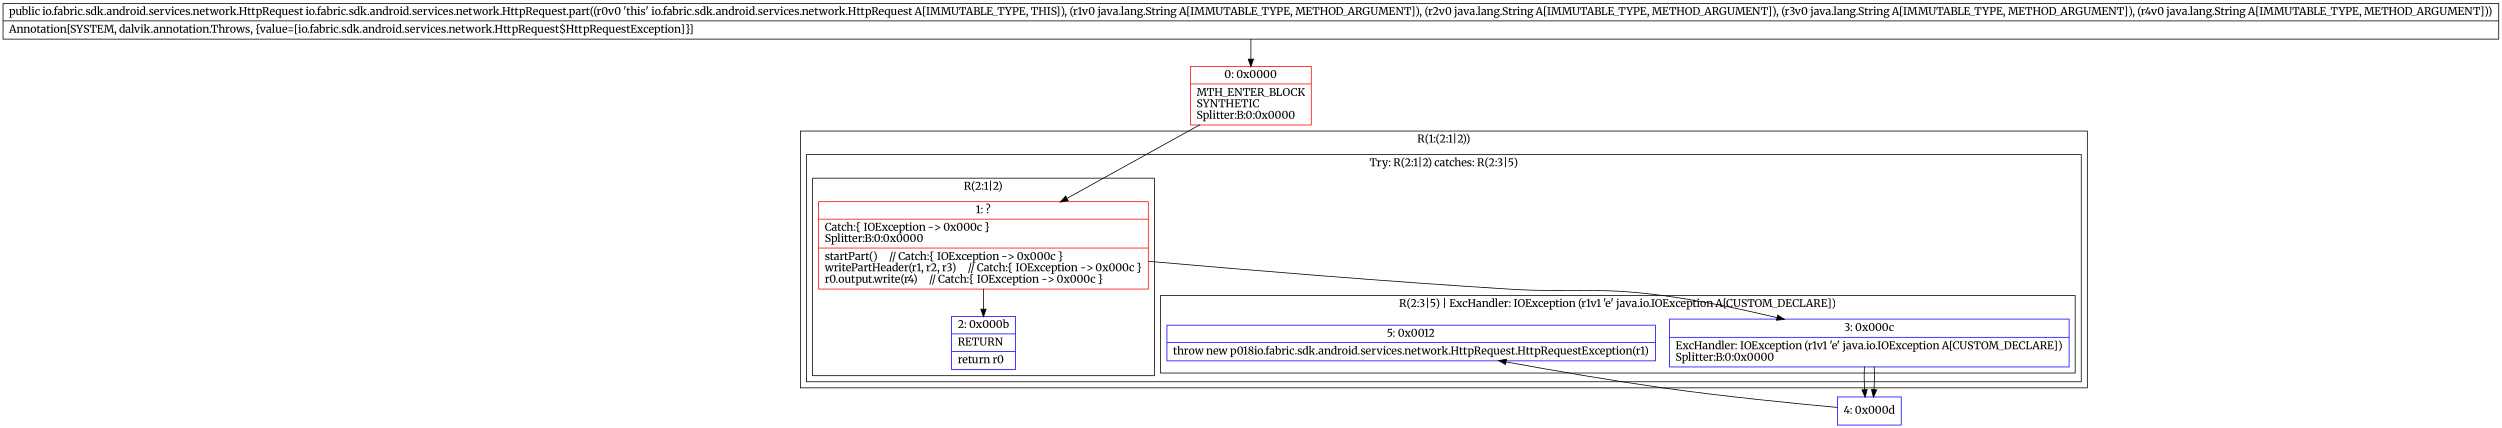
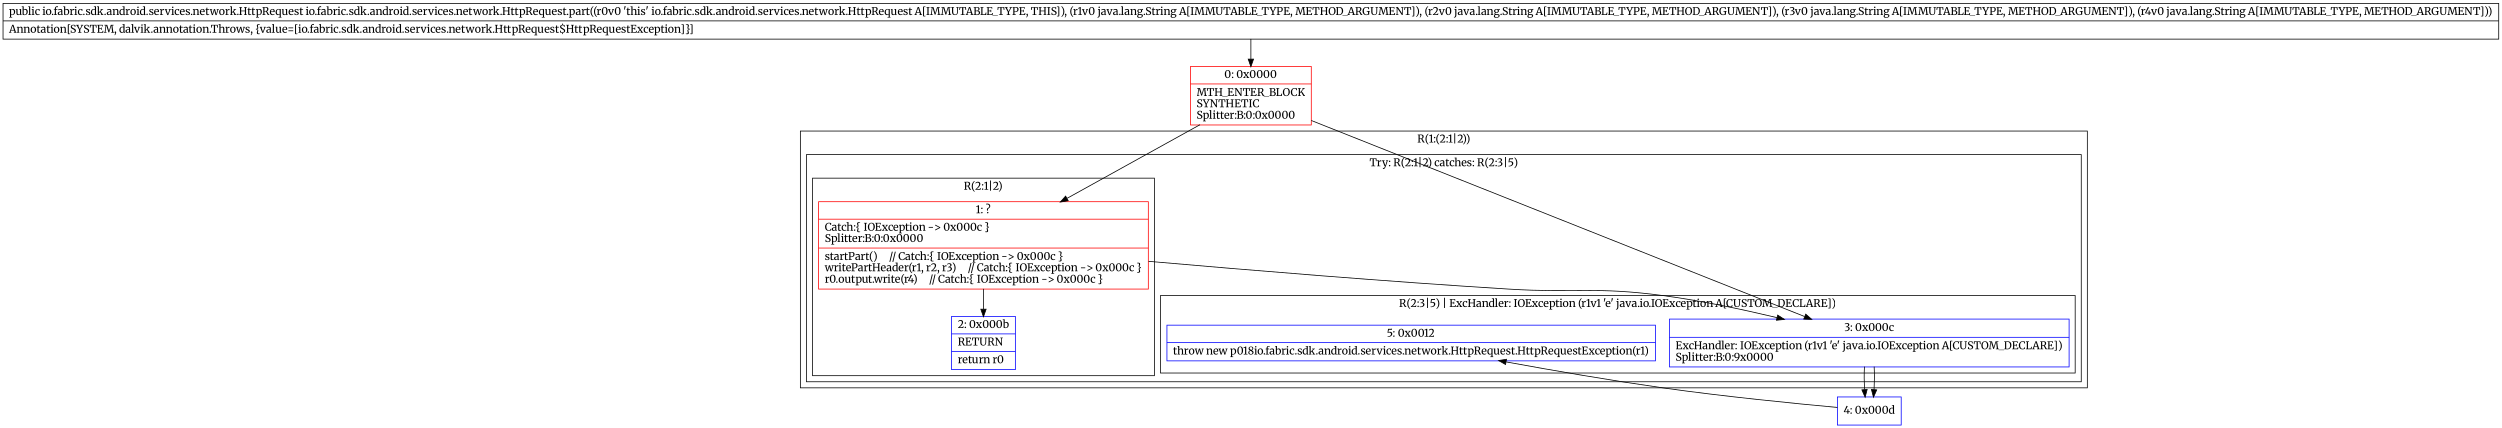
edge "0: 0x0000" -> "3: 0x000c": added
node "3: 0x000c": text "Splitter:B:0:0x0000" -> "Splitter:B:0:9x0000"
